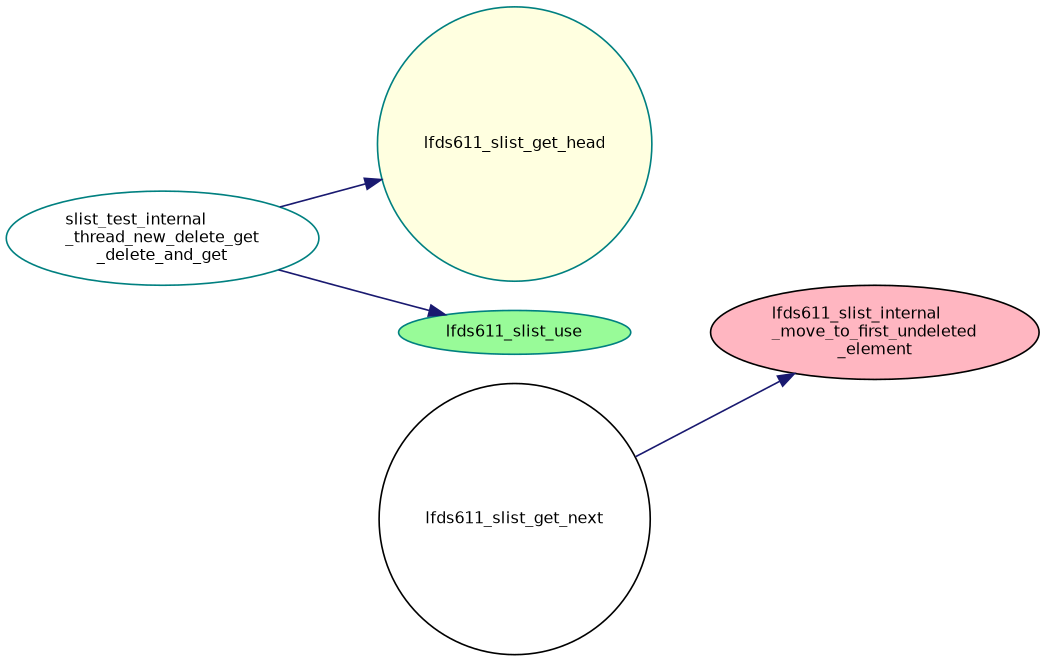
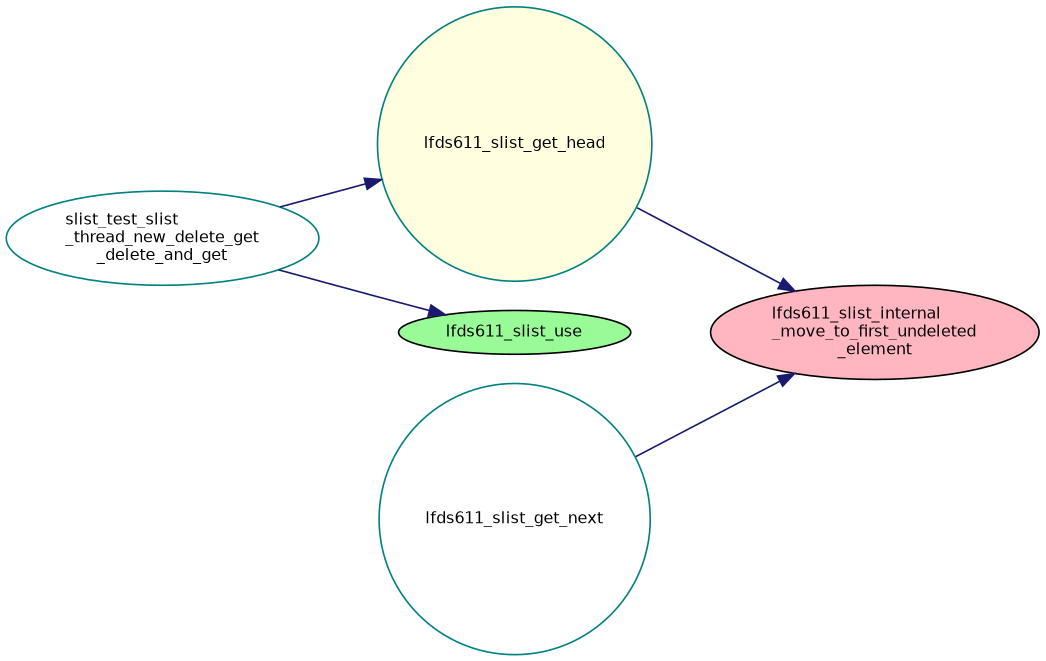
node "slist_test_internal _thread_new_delete_get _delete_and_get": label "slist_test_internal _thread_new_delete_get _delete_and_get" -> "slist_test_slist _thread_new_delete_get _delete_and_get"
edge "lfds611_slist_get_head" -> "lfds611_slist_internal _move_to_first_undeleted _element": added
node "lfds611_slist_use": color teal -> black
node "lfds611_slist_get_next": color black -> teal
